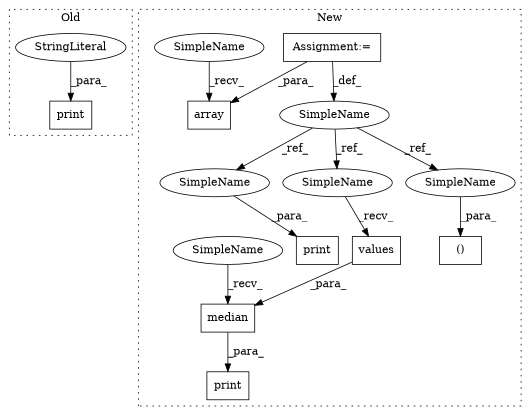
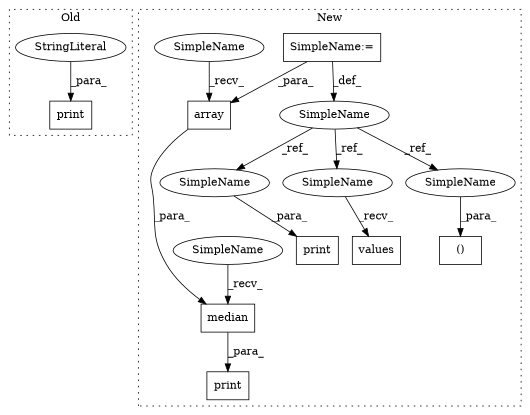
node "Assignment:=": label "Assignment:=" -> "SimpleName:="
edge "values" -> "median": now "array" -> "median"
